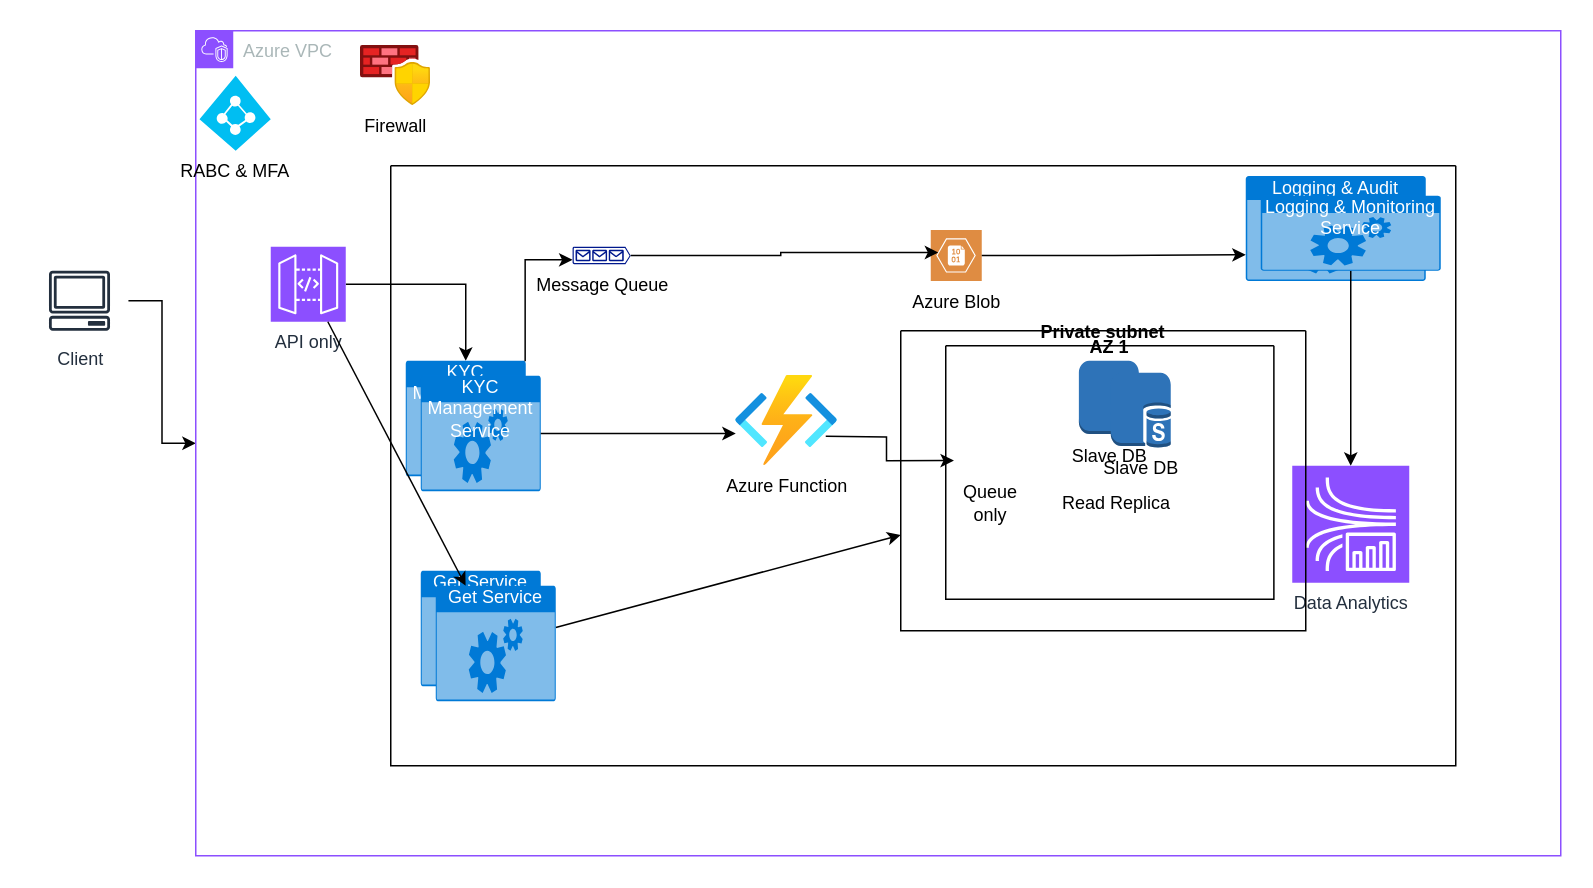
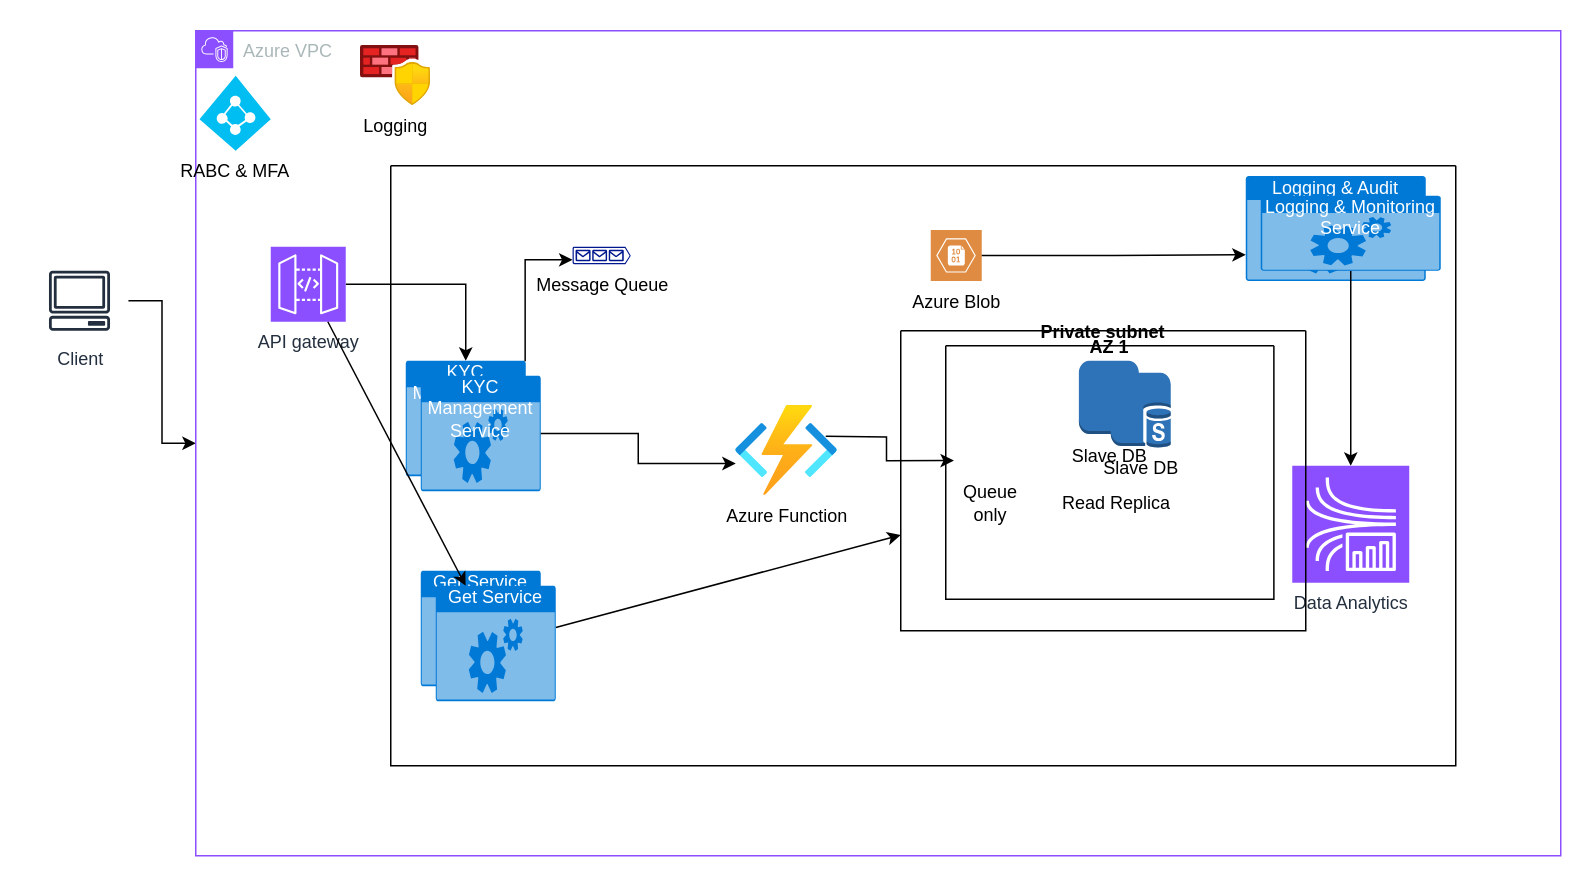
node "Firewall": label "Firewall" -> "Logging"
edge "Message Queue" -> "Azure Blob": removed
node "API only": label "API only" -> "API gateway"
node "Azure Function": moved (787, 421) -> (787, 451)
